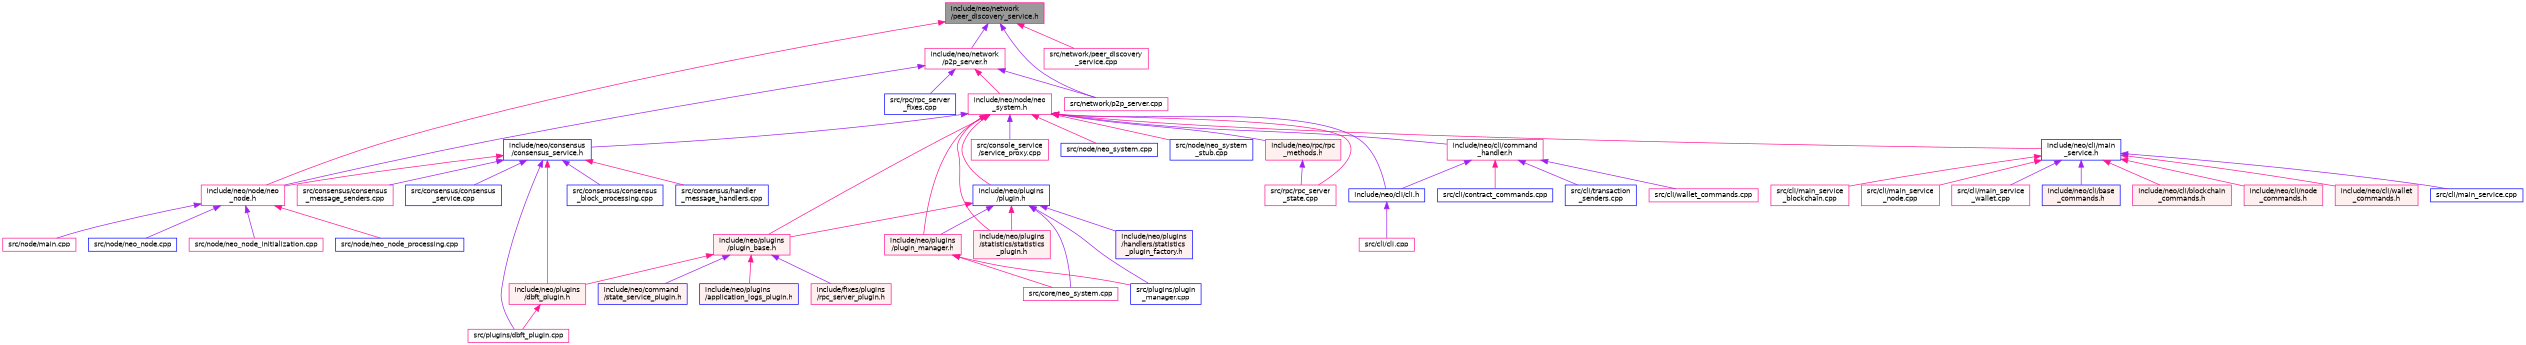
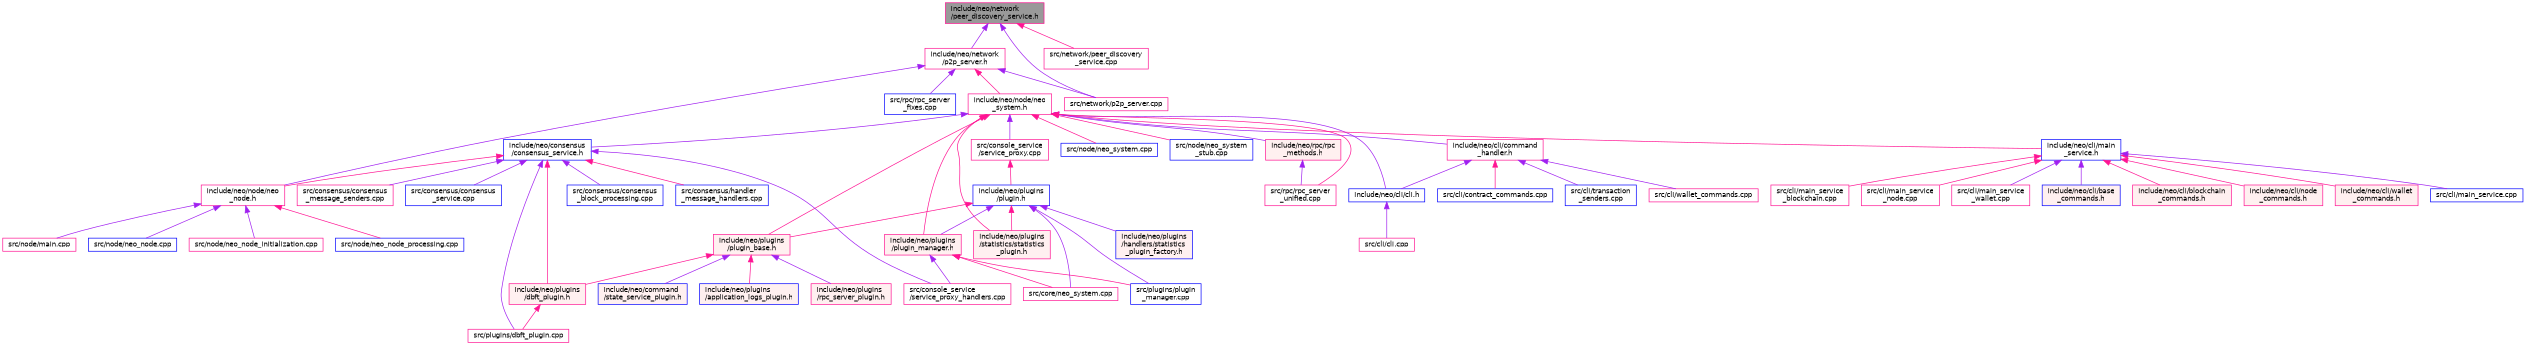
edge "include/neo/node/neo _node.h" -> "include/neo/network /peer_discovery_service.h": removed
edge "include/neo/plugins /plugin.h" -> "include/neo/node/neo _system.h": now "include/neo/plugins /plugin.h" -> "src/console_service /service_proxy.cpp"
node "src/rpc/rpc_server _state.cpp": label "src/rpc/rpc_server _state.cpp" -> "src/rpc/rpc_server _unified.cpp"
node "include/fixes/plugins /rpc_server_plugin.h": label "include/fixes/plugins /rpc_server_plugin.h" -> "include/neo/plugins /rpc_server_plugin.h"
node "src/console_service /service_proxy_handlers.cpp": added
